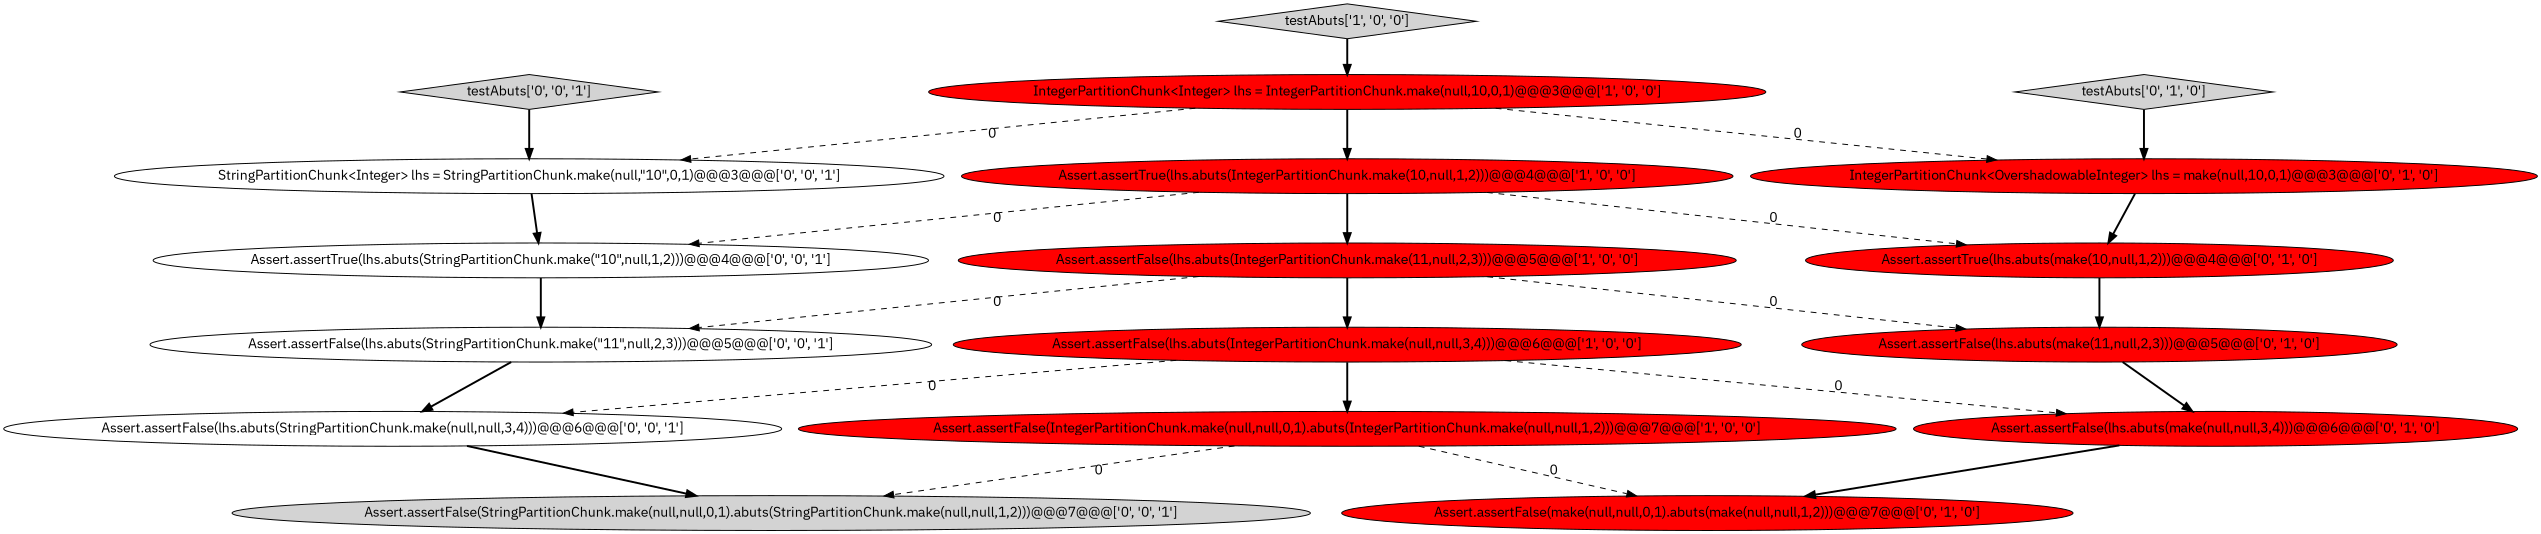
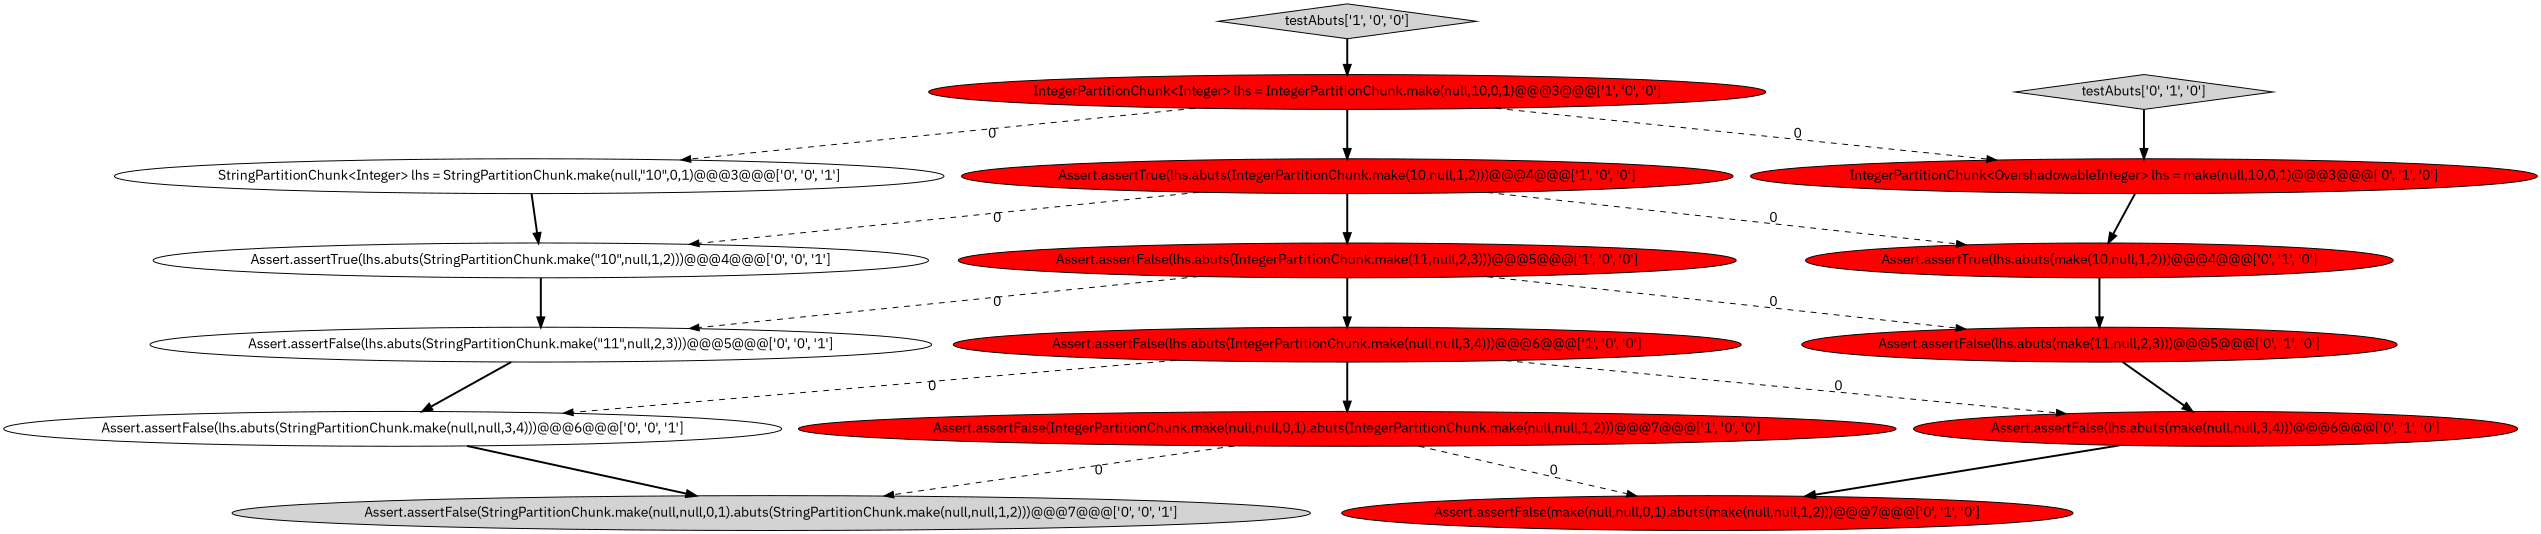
node "testAbuts['0', '0', '1']": removed
